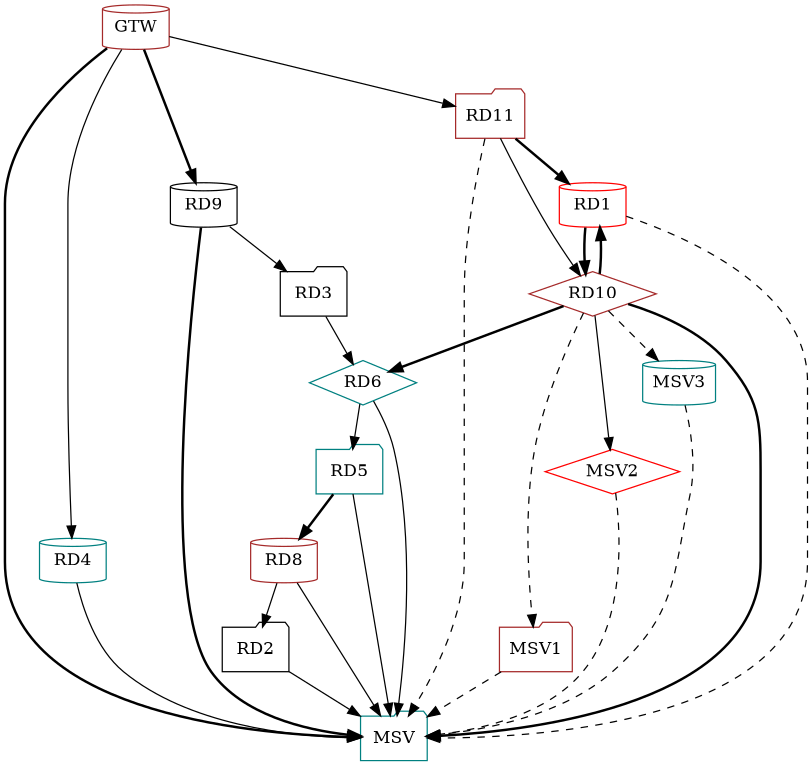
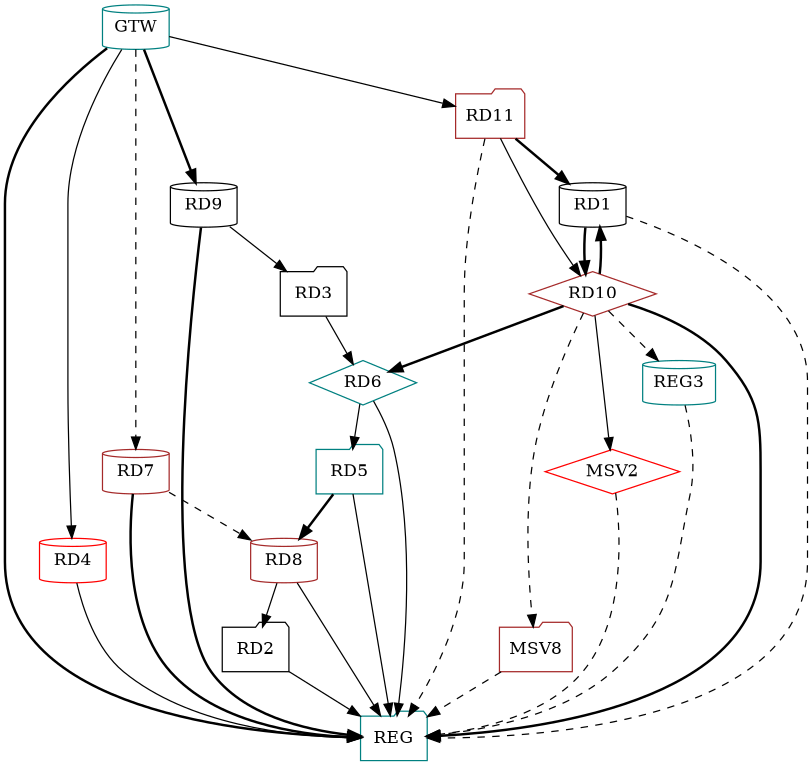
node "GTW": color brown -> teal
node "RD1": color red -> black
node "MSV3": label "MSV3" -> "REG3"
node "RD7": added
node "RD4": color teal -> red
node "MSV1": label "MSV1" -> "MSV8"
node "MSV": label "MSV" -> "REG"
